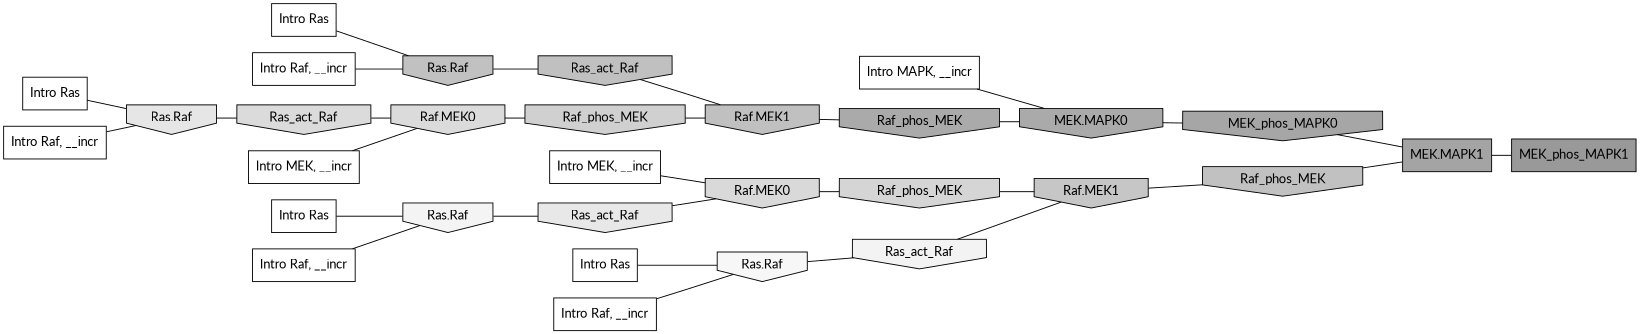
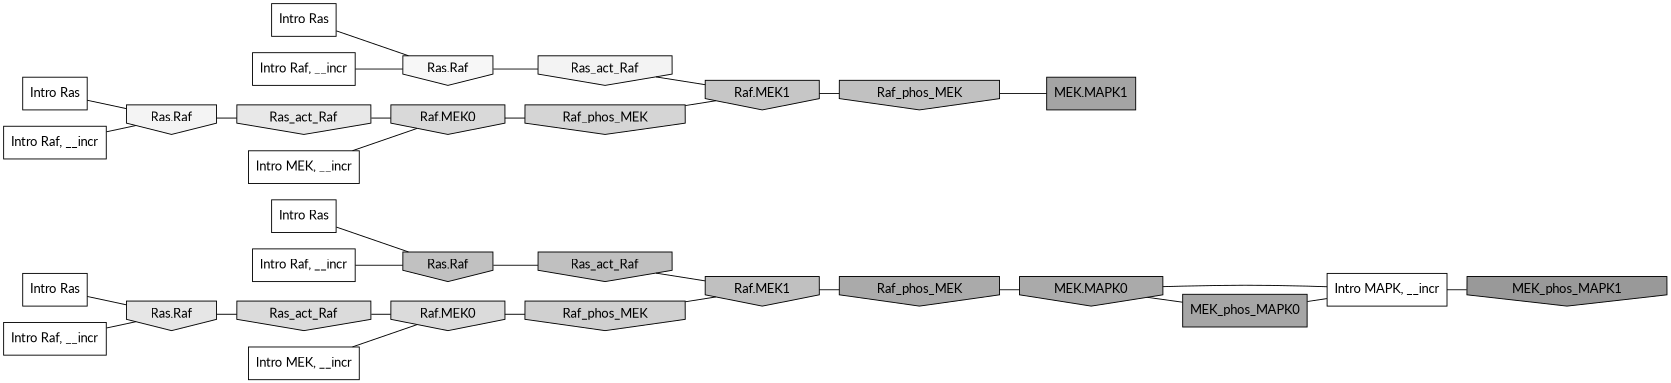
node "MEK_phos_MAPK0": shape invhouse -> box
edge "MEK_phos_MAPK0" -- "MEK.MAPK1": now "MEK_phos_MAPK0" -- "Intro MAPK, __incr"
edge "MEK.MAPK1" -- "MEK_phos_MAPK1": now "Intro MAPK, __incr" -- "MEK_phos_MAPK1"
node "MEK_phos_MAPK1": shape box -> invhouse
